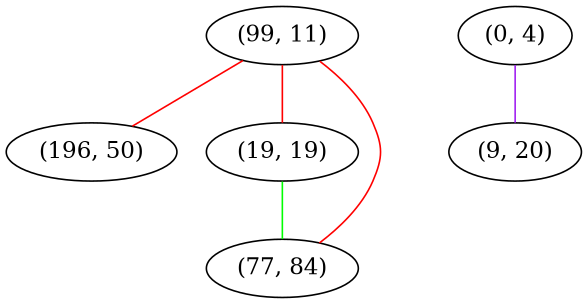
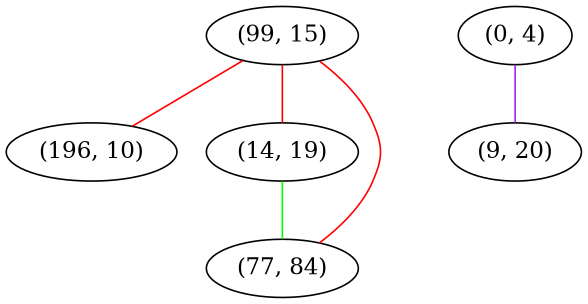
node "(99, 11)": label "(99, 11)" -> "(99, 15)"
node "(196, 50)": label "(196, 50)" -> "(196, 10)"
node "(19, 19)": label "(19, 19)" -> "(14, 19)"
